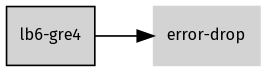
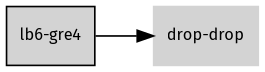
node "error-drop": label "error-drop" -> "drop-drop"
